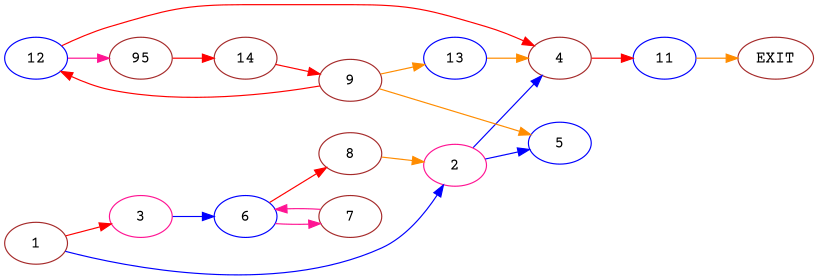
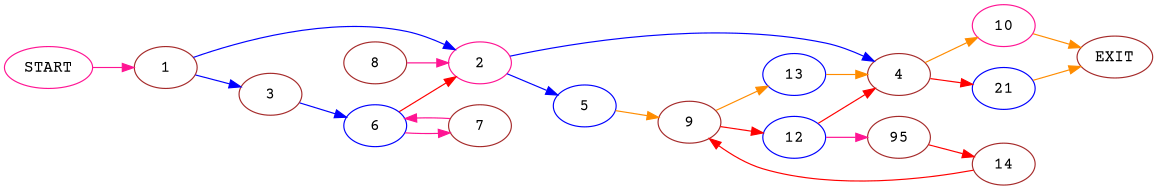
node "10": added
node "11": label "11" -> "21"
node "START": added
edge "9" -> "5": reversed
edge "8" -> "2": color darkorange -> deeppink
edge "6" -> "8": now "6" -> "2"
node "3": color deeppink -> brown
edge "1" -> "3": color red -> blue
